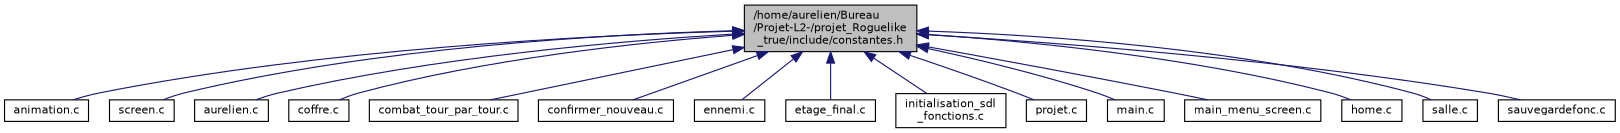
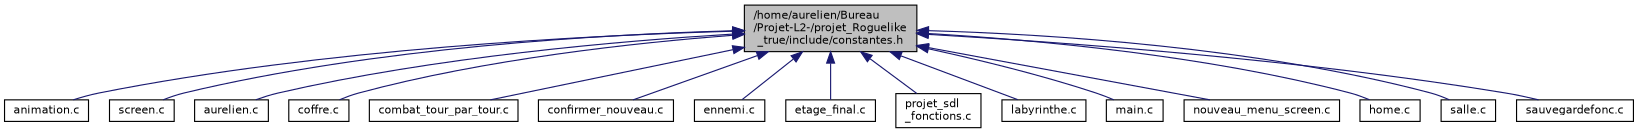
node "initialisation_sdl _fonctions.c": label "initialisation_sdl _fonctions.c" -> "projet_sdl _fonctions.c"
node "projet.c": label "projet.c" -> "labyrinthe.c"
node "main_menu_screen.c": label "main_menu_screen.c" -> "nouveau_menu_screen.c"
